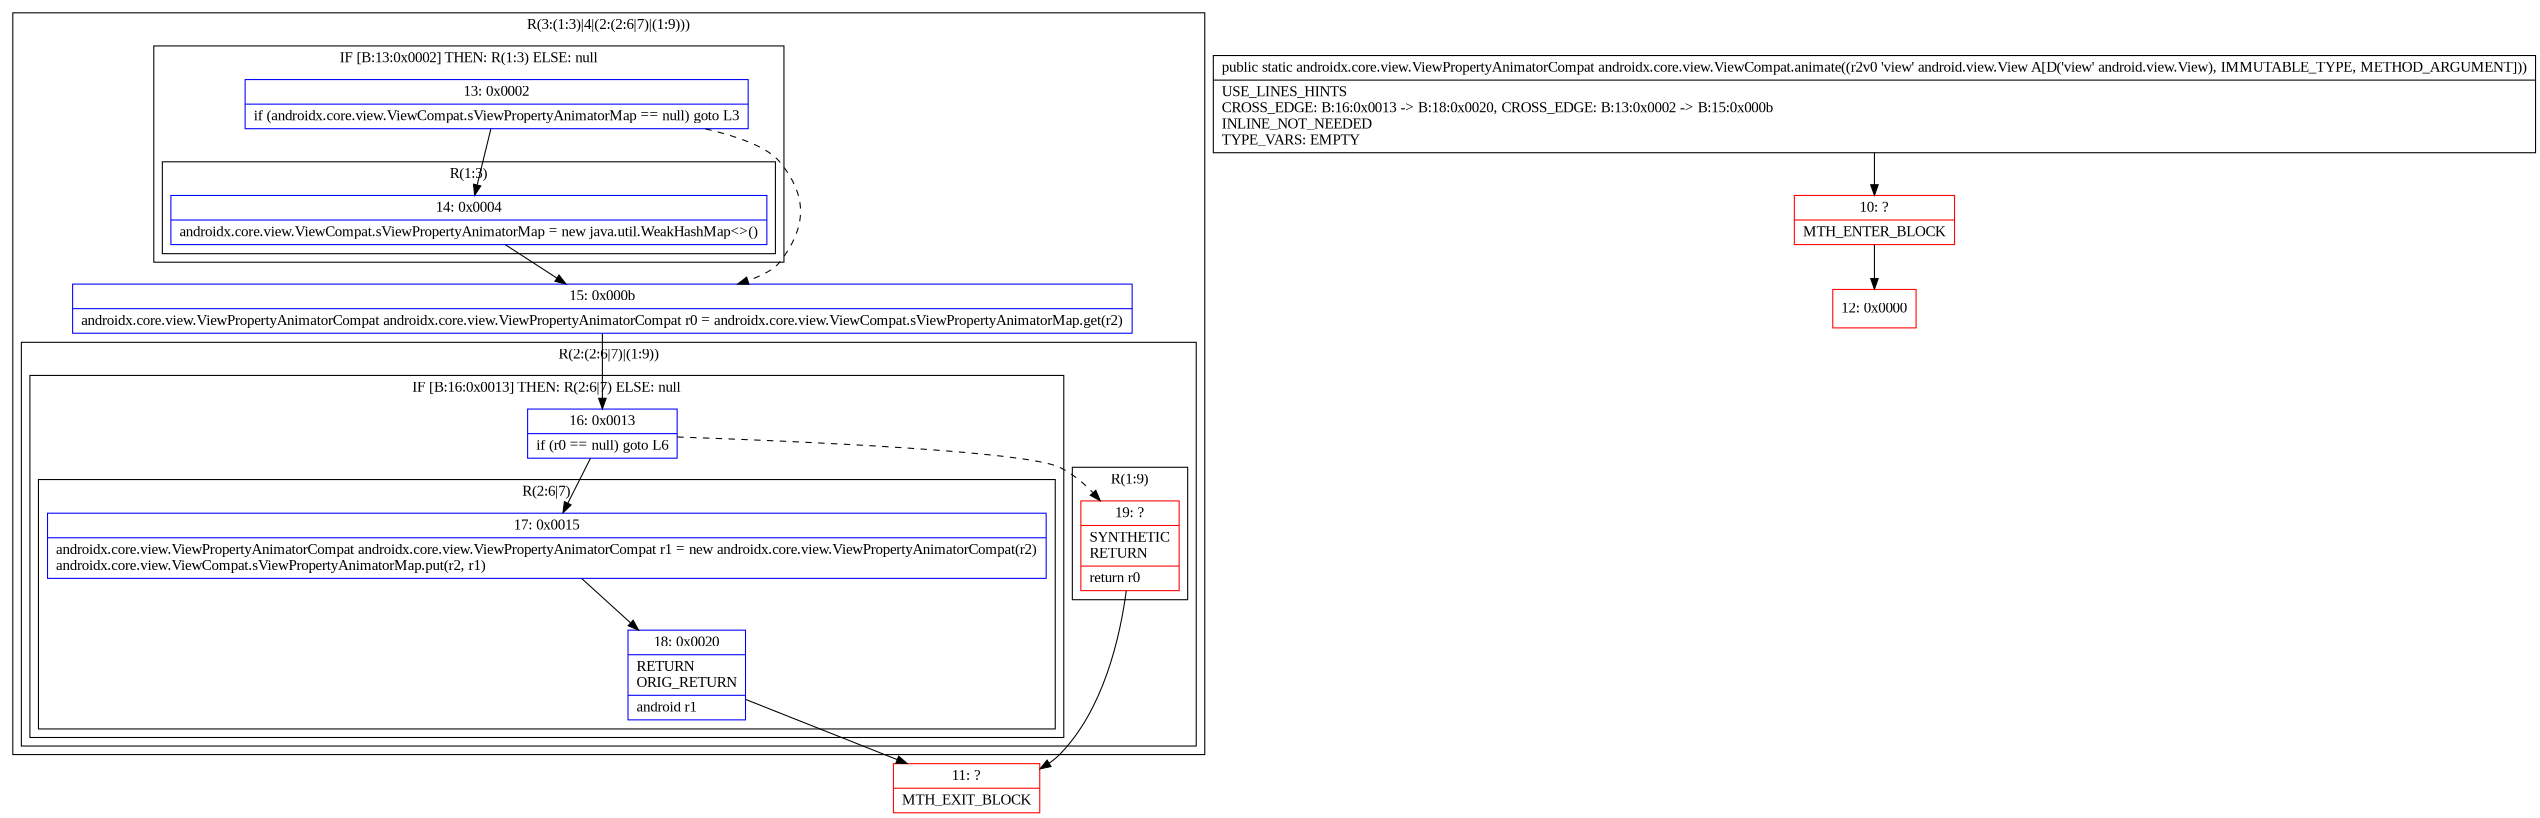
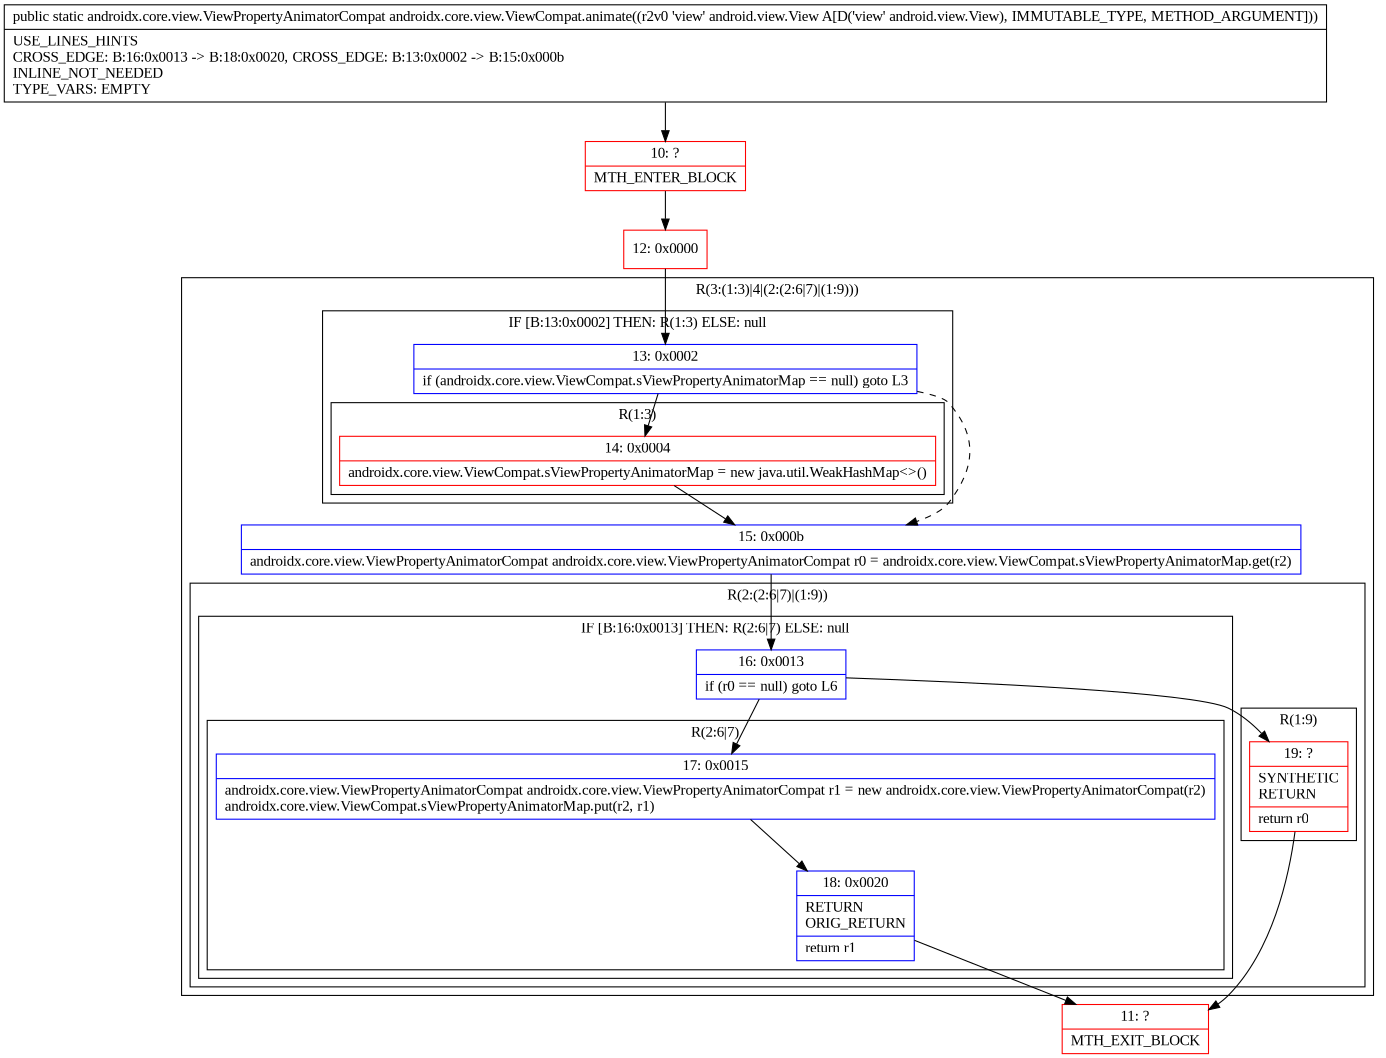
node "14: 0x0004": color blue -> red
edge "12: 0x0000" -> "13: 0x0002": added
edge "16: 0x0013" -> "19: ?": style dashed -> solid
node "18: 0x0020": text "android r1" -> "return r1"
